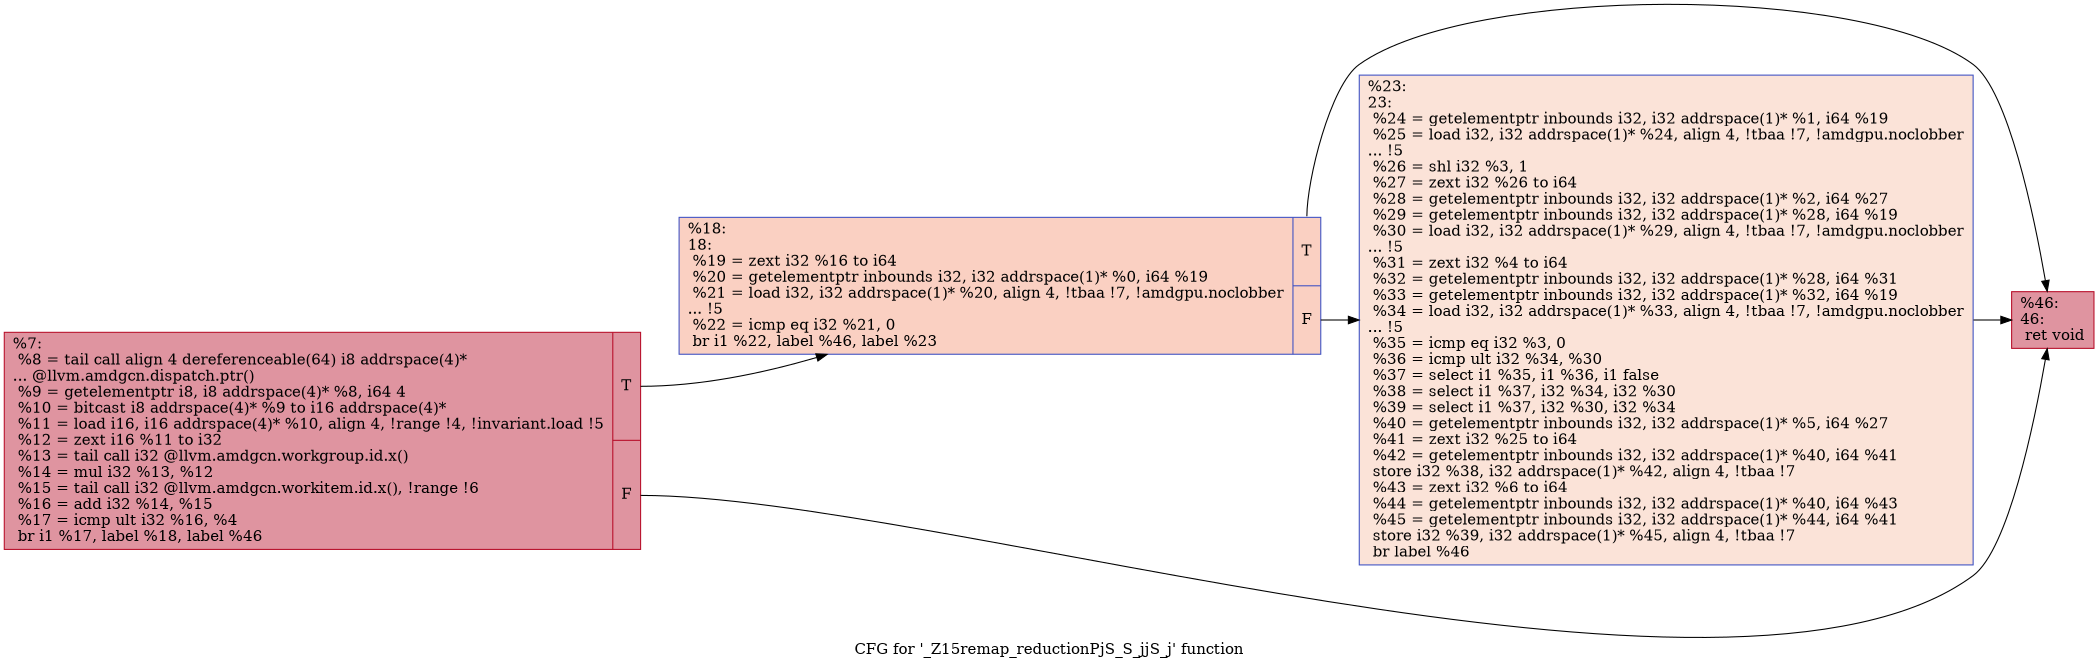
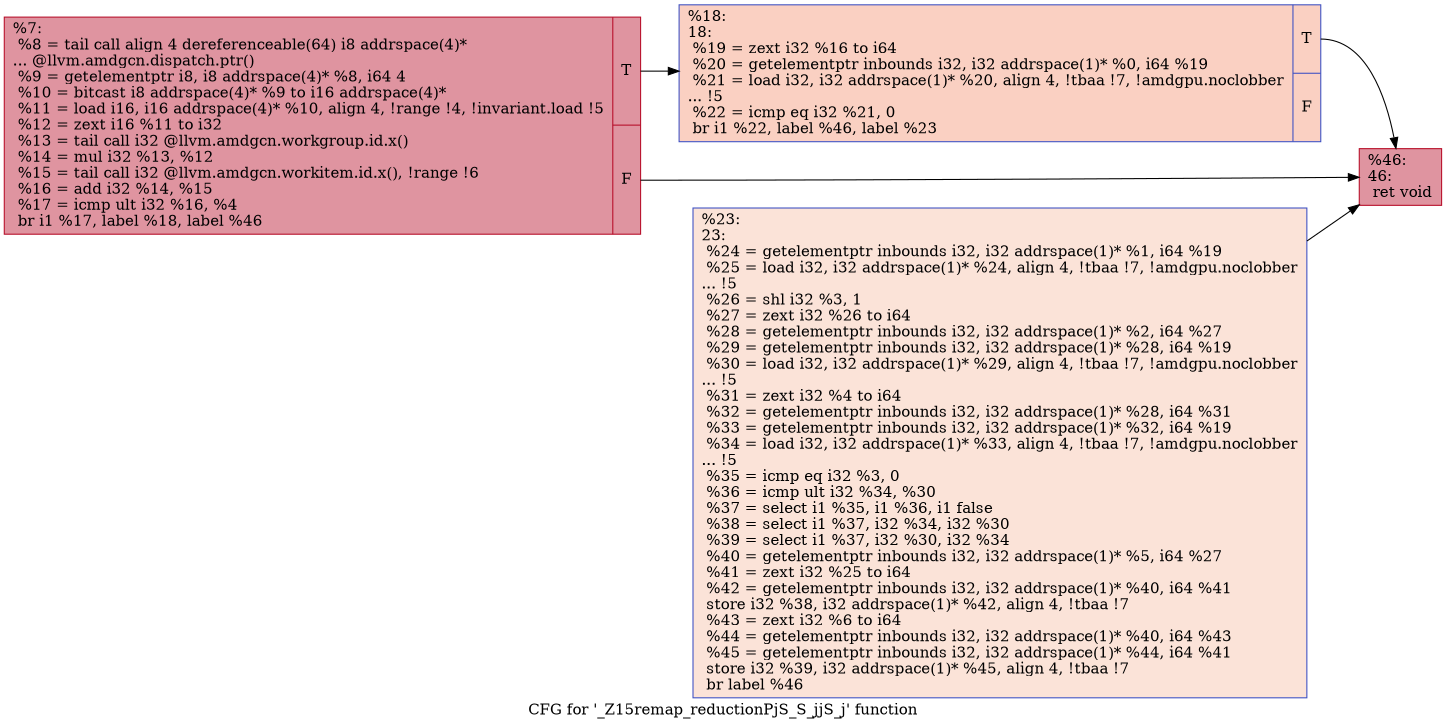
edge "%18:" -> "%23:": removed
